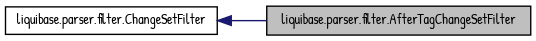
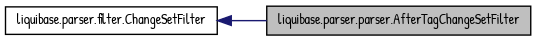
node "liquibase.parser.filter.AfterTagChangeSetFilter": label "liquibase.parser.filter.AfterTagChangeSetFilter" -> "liquibase.parser.parser.AfterTagChangeSetFilter"
